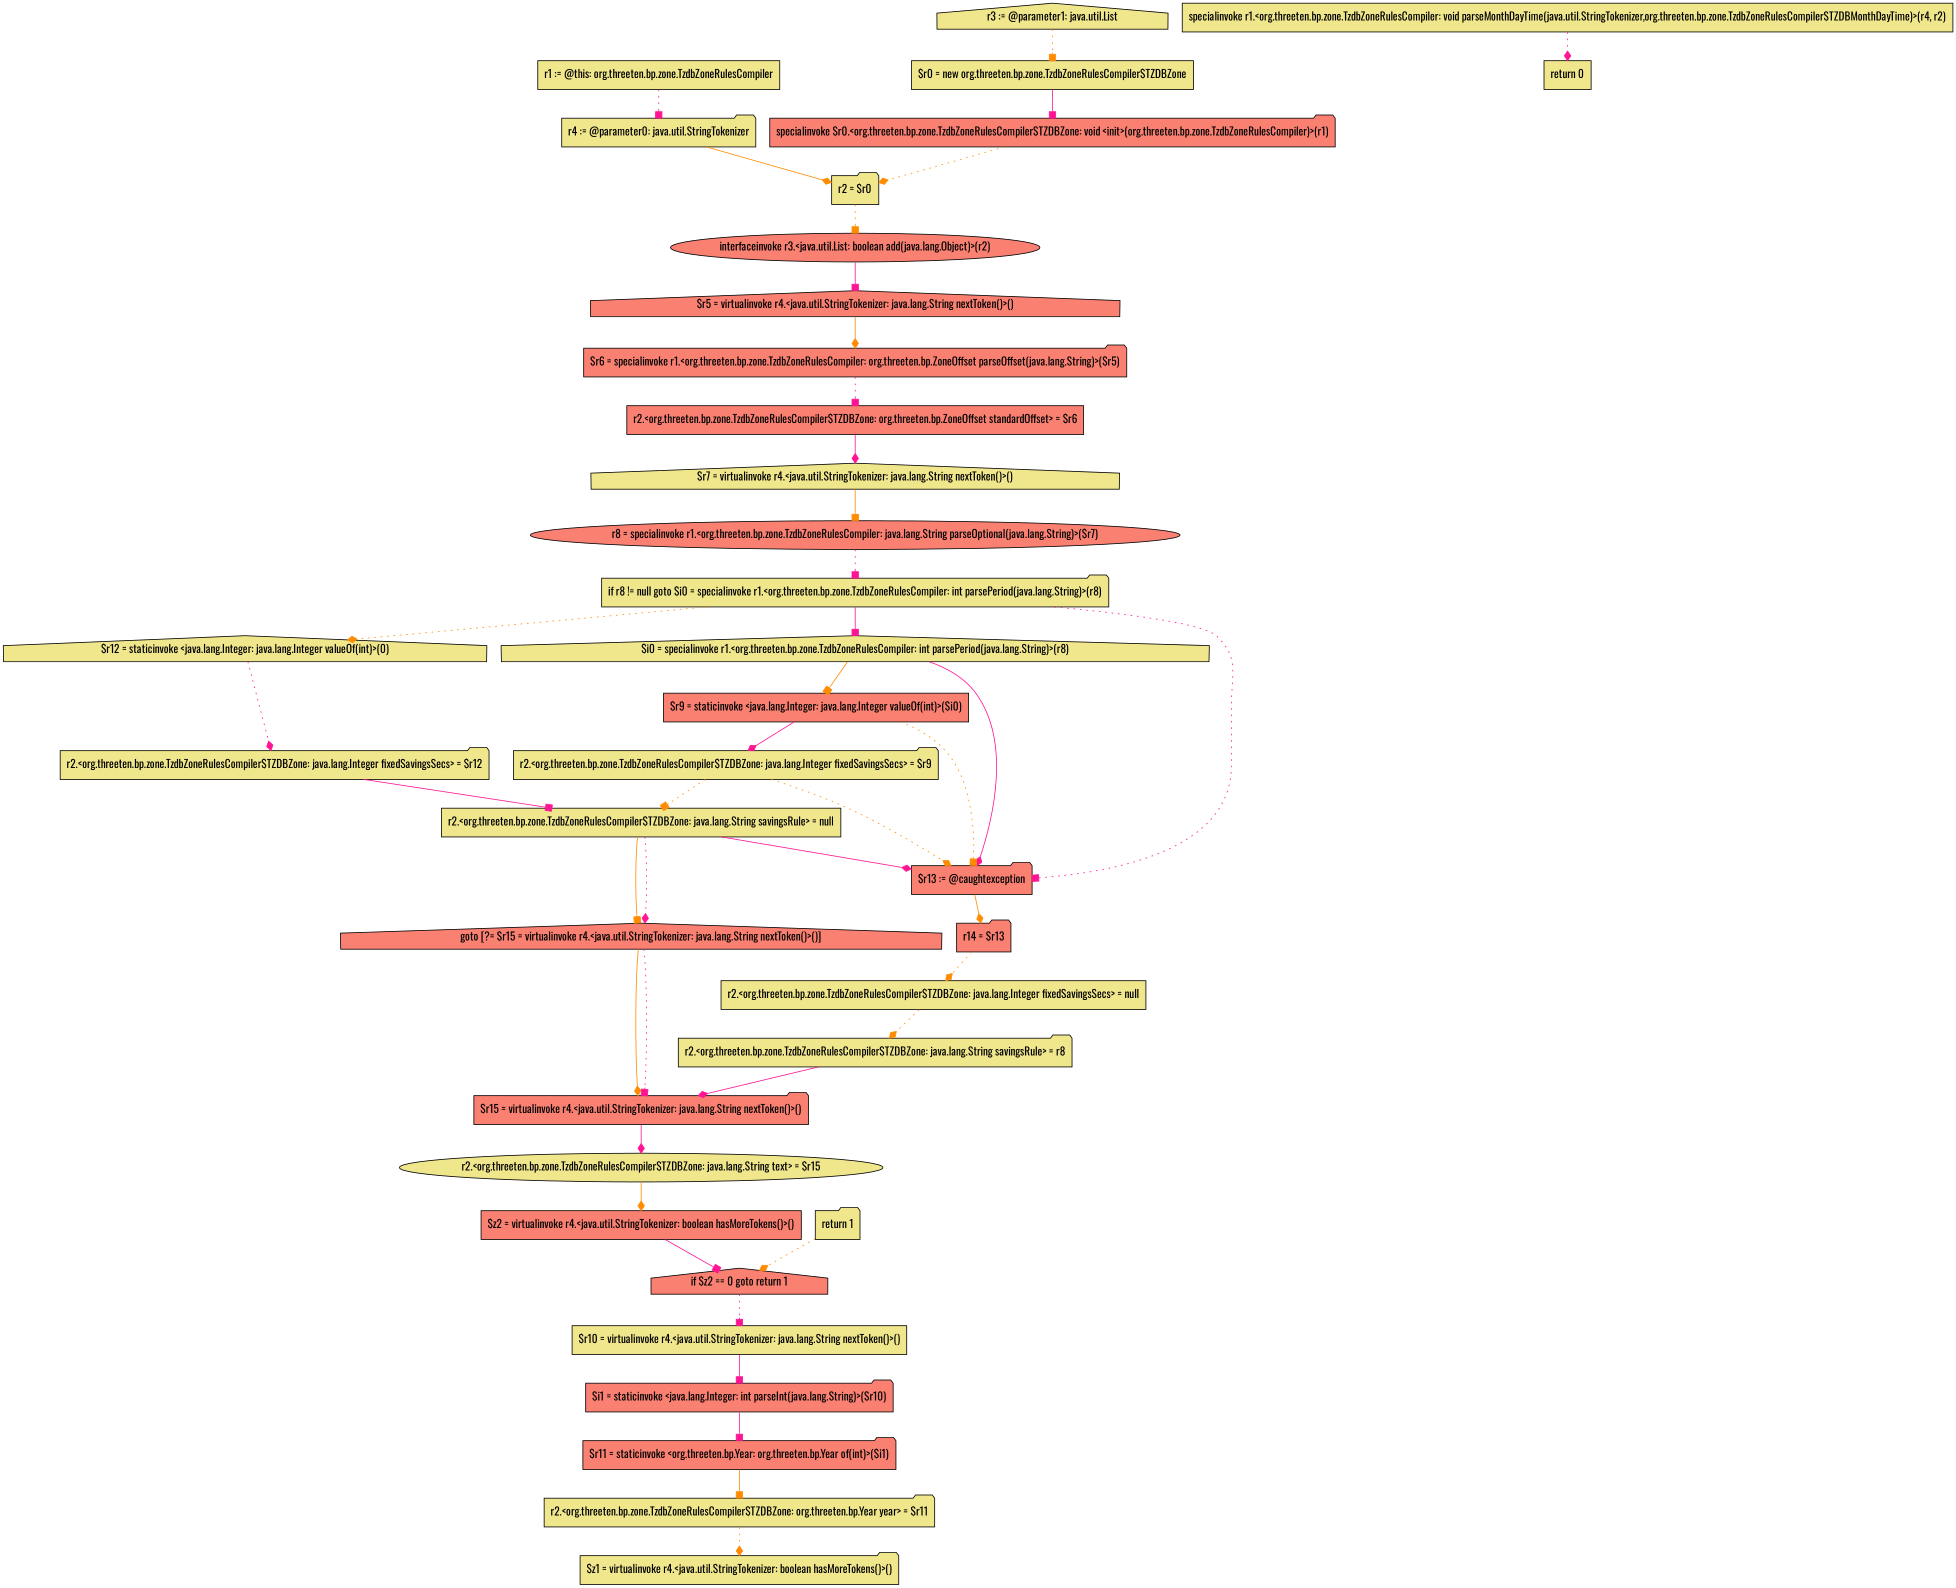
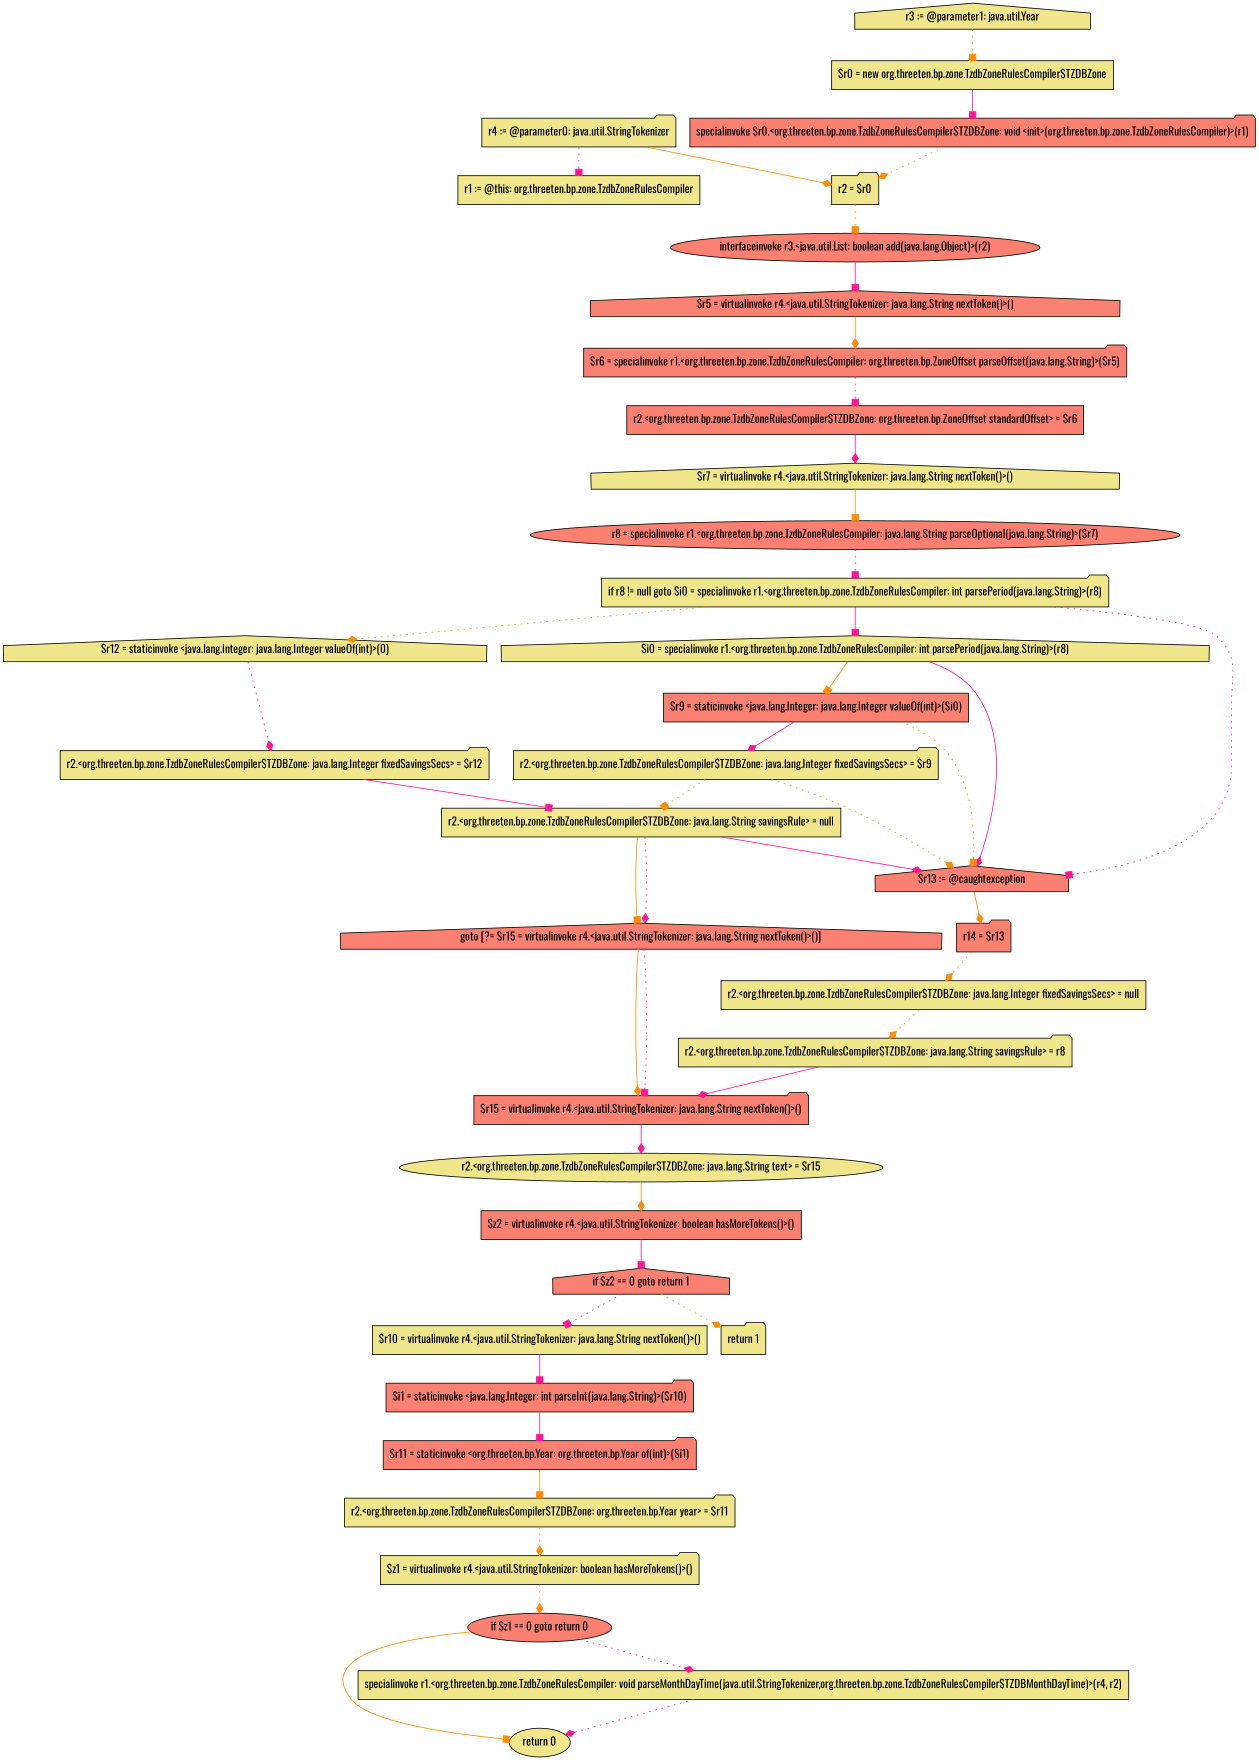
node "r3 := @parameter1: java.util.List": label "r3 := @parameter1: java.util.List" -> "r3 := @parameter1: java.util.Year"
node "return 0": shape box -> ellipse
edge "r1 := @this: org.threeten.bp.zone.TzdbZoneRulesCompiler" -> "r4 := @parameter0: java.util.StringTokenizer": reversed
node "$r13 := @caughtexception": shape folder -> house
edge "return 1" -> "if $z2 == 0 goto return 1": reversed
node "if $z1 == 0 goto return 0": added
